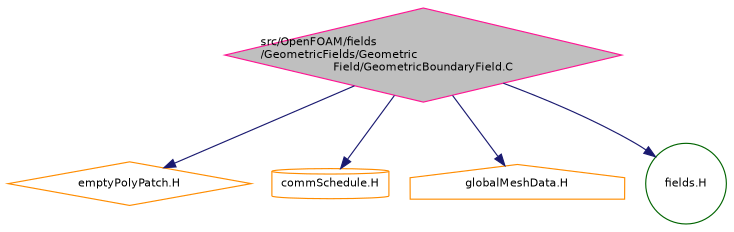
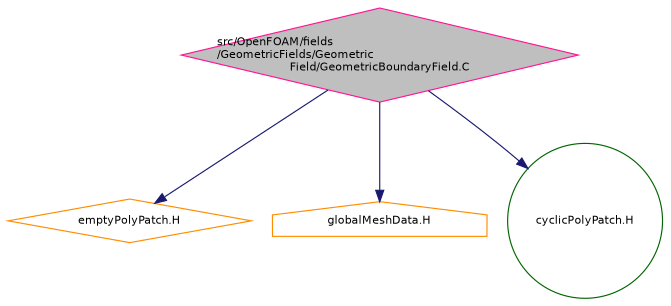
node "commSchedule.H": removed
node "fields.H": label "fields.H" -> "cyclicPolyPatch.H"
